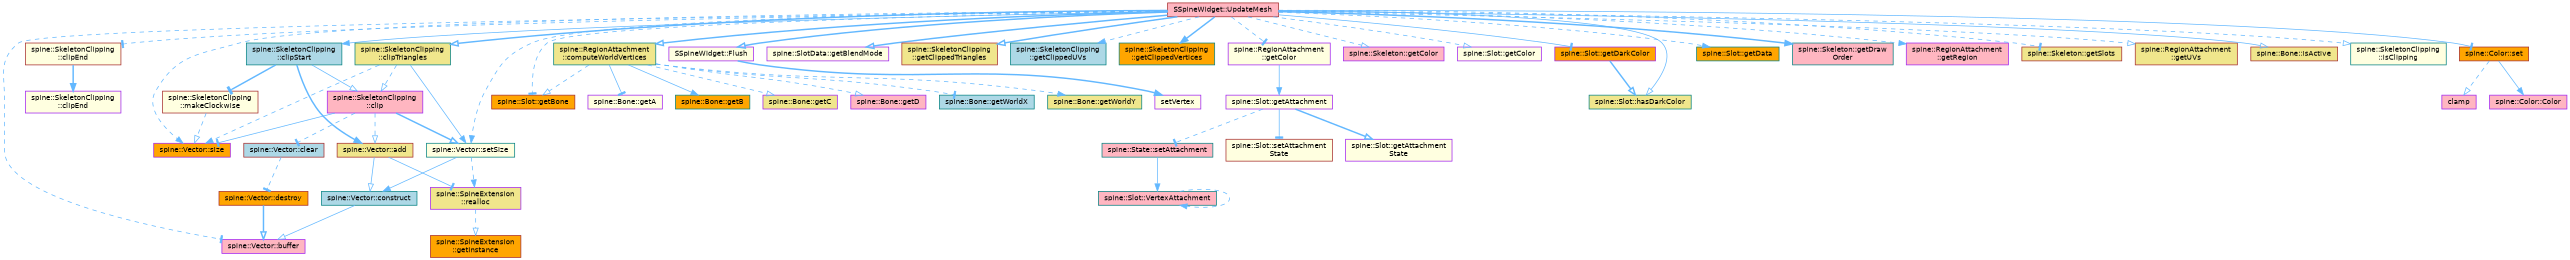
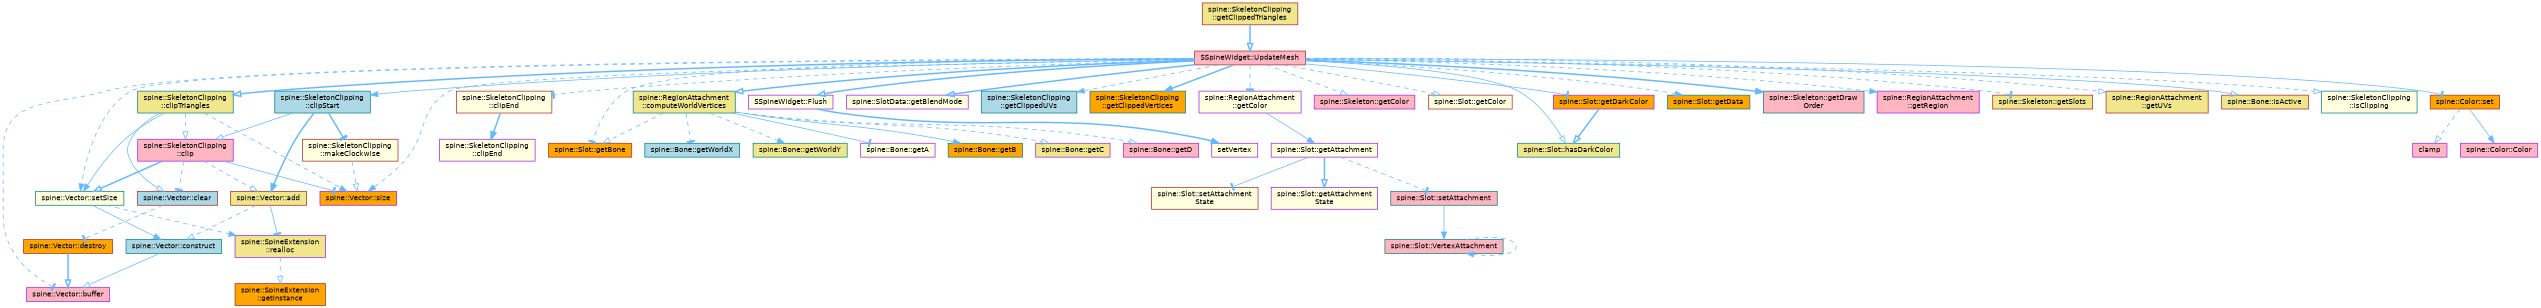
edge "SSpineWidget::UpdateMesh" -> "spine::SkeletonClipping ::getClippedTriangles": reversed
node "spine::Slot::getColor": color purple -> brown
edge "spine::SkeletonClipping ::clipTriangles" -> "spine::Vector::clear": added
node "spine::State::setAttachment": label "spine::State::setAttachment" -> "spine::Slot::setAttachment"
edge "spine::Vector::add" -> "spine::Vector::construct": style solid -> dashed
